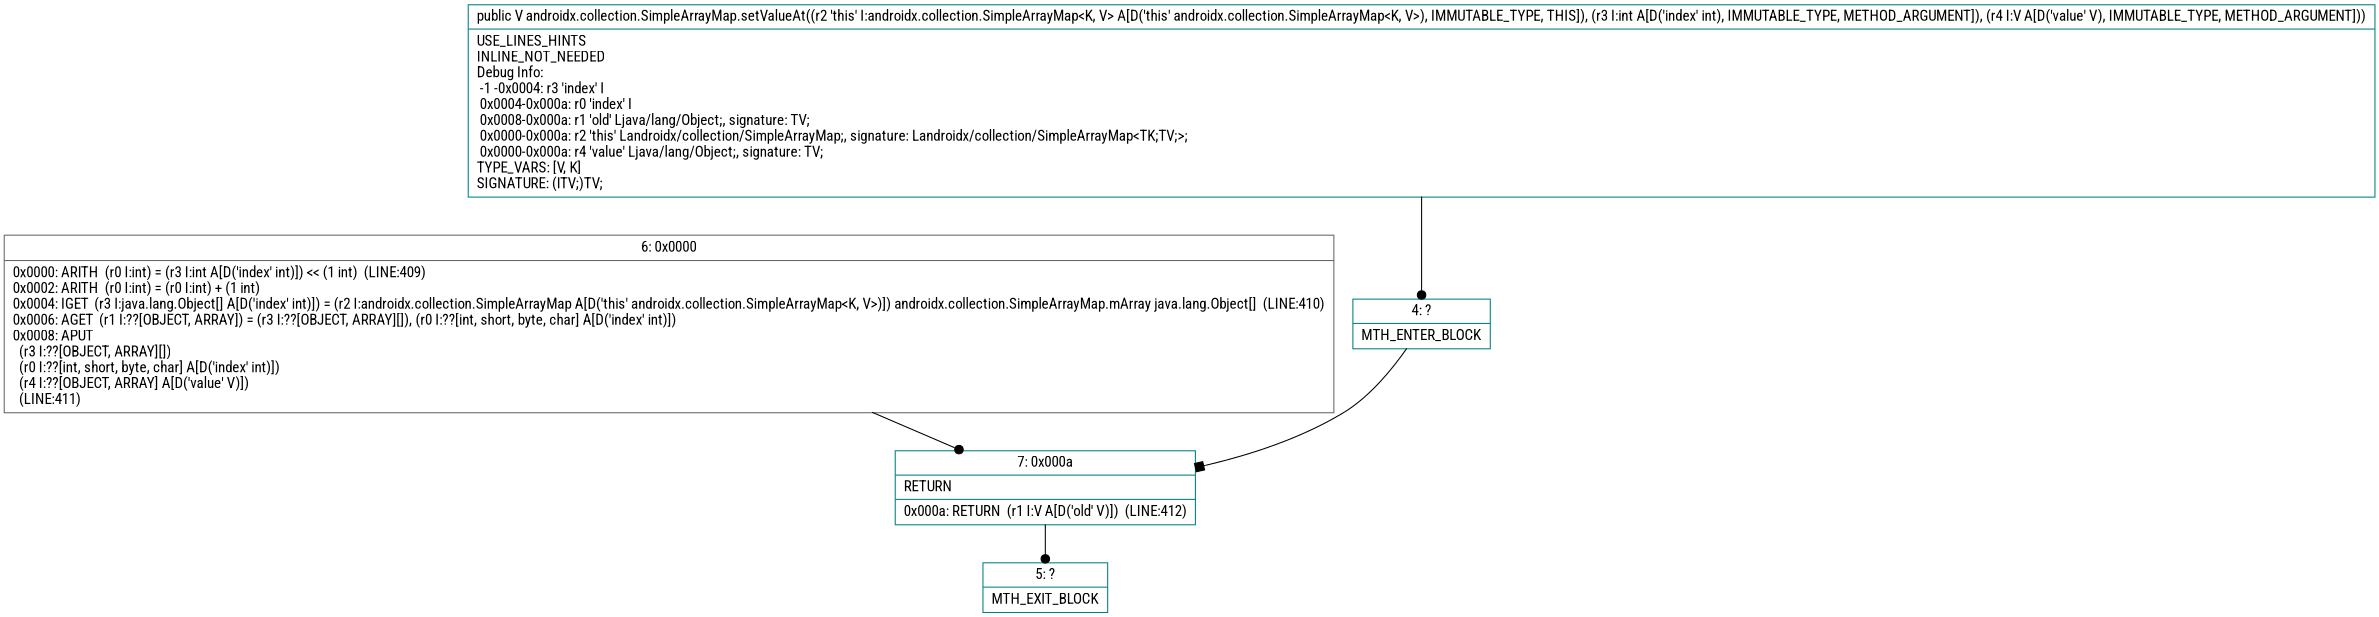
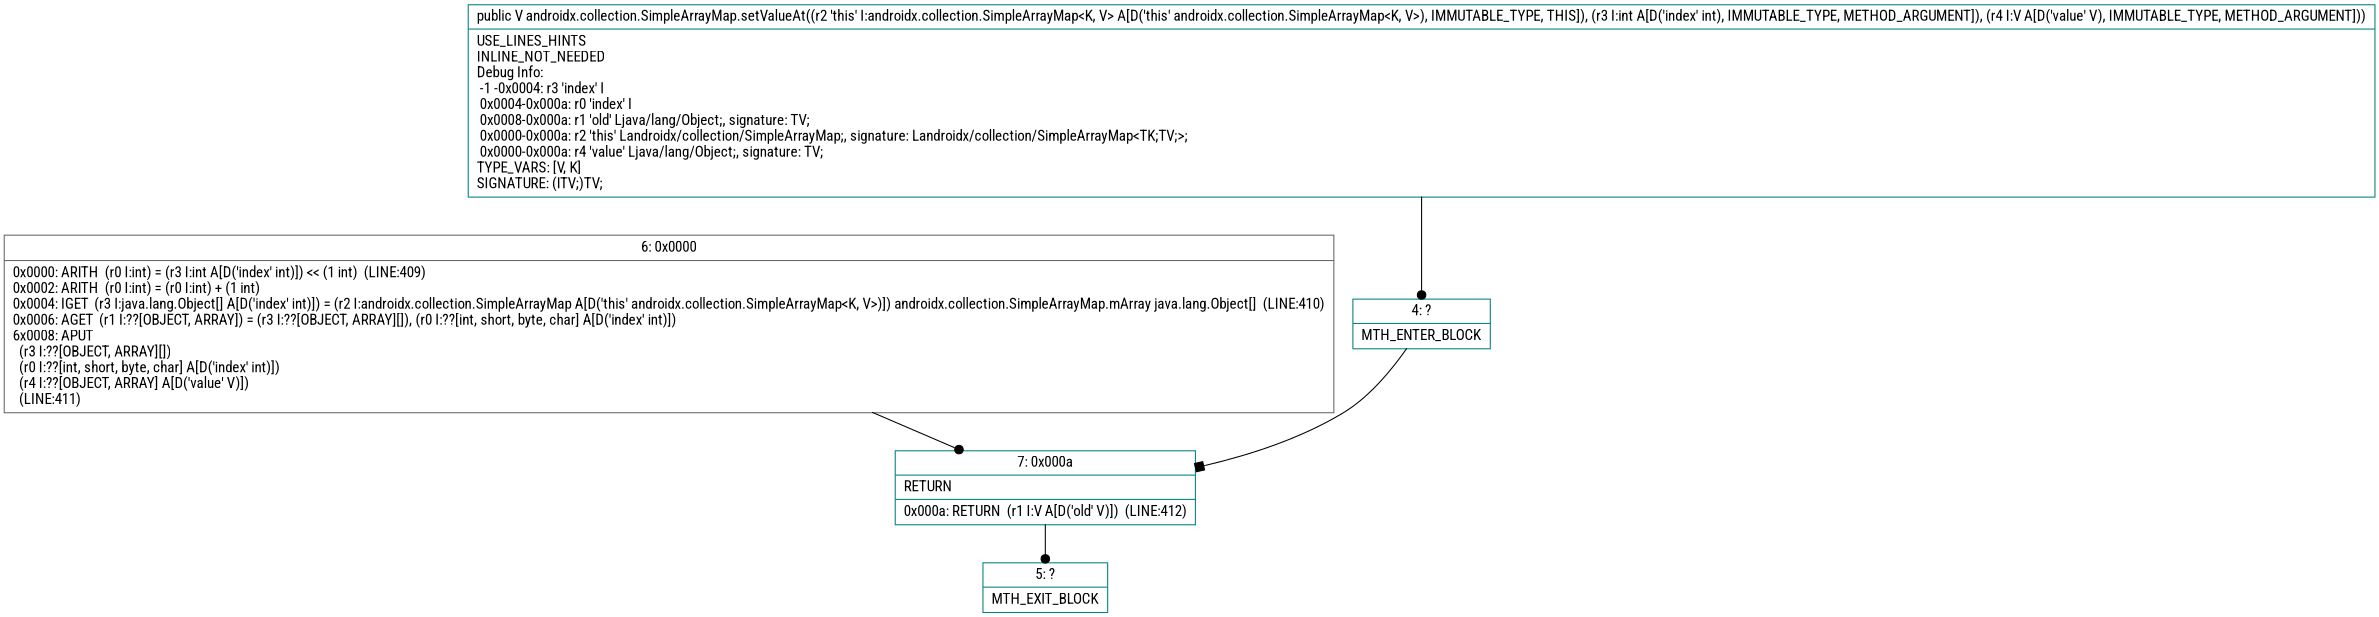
node "6: 0x0000": text "0x0008: APUT" -> "6x0008: APUT"
